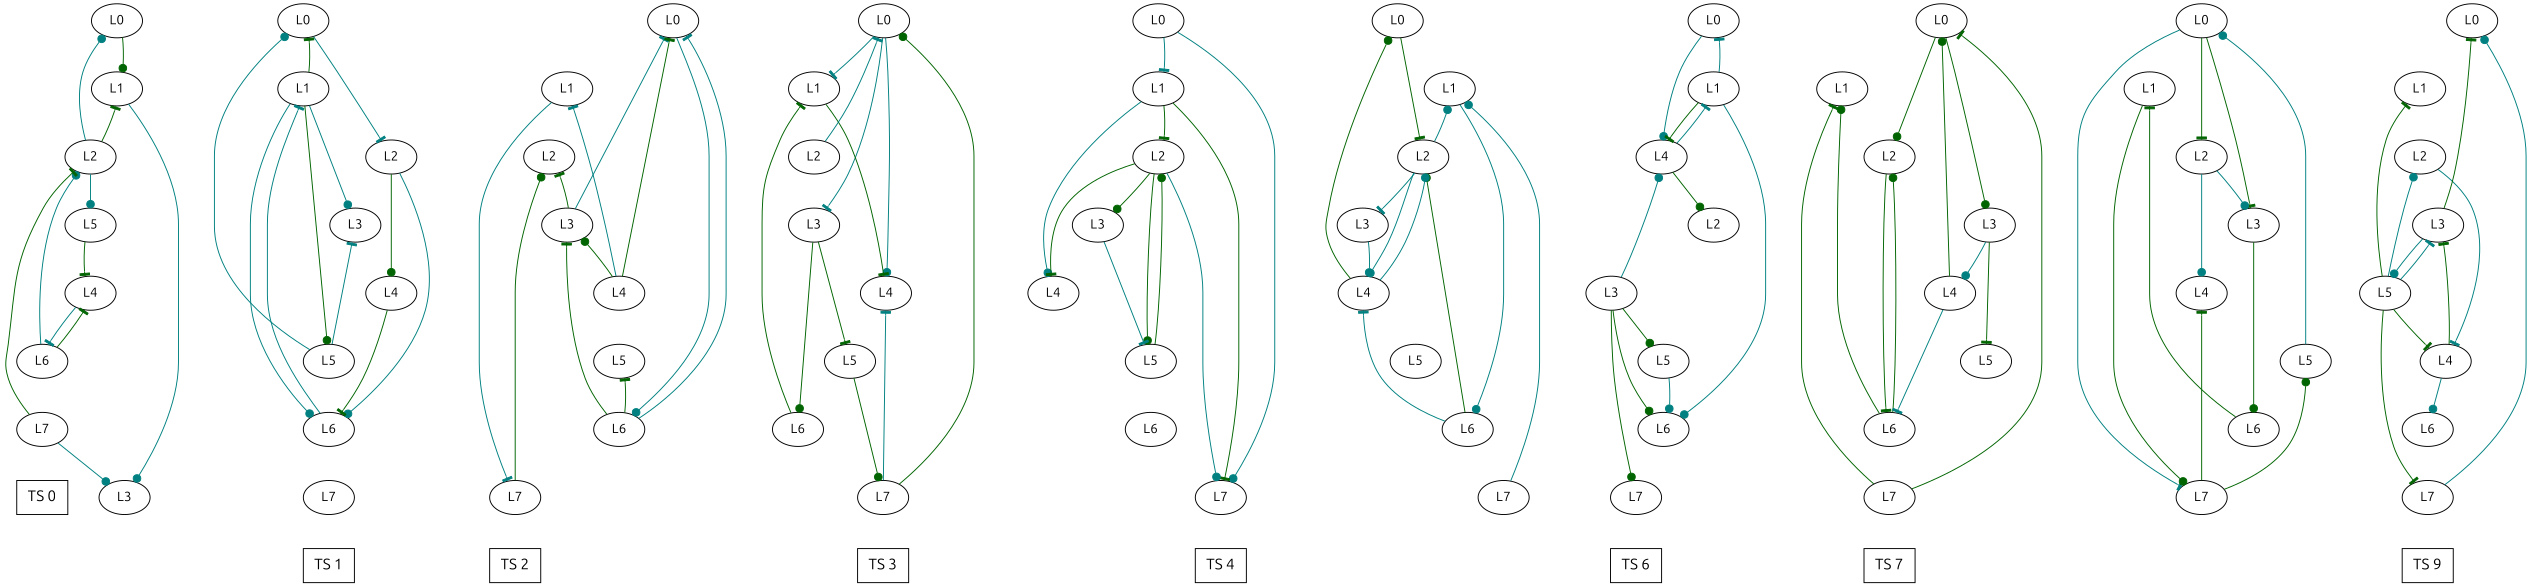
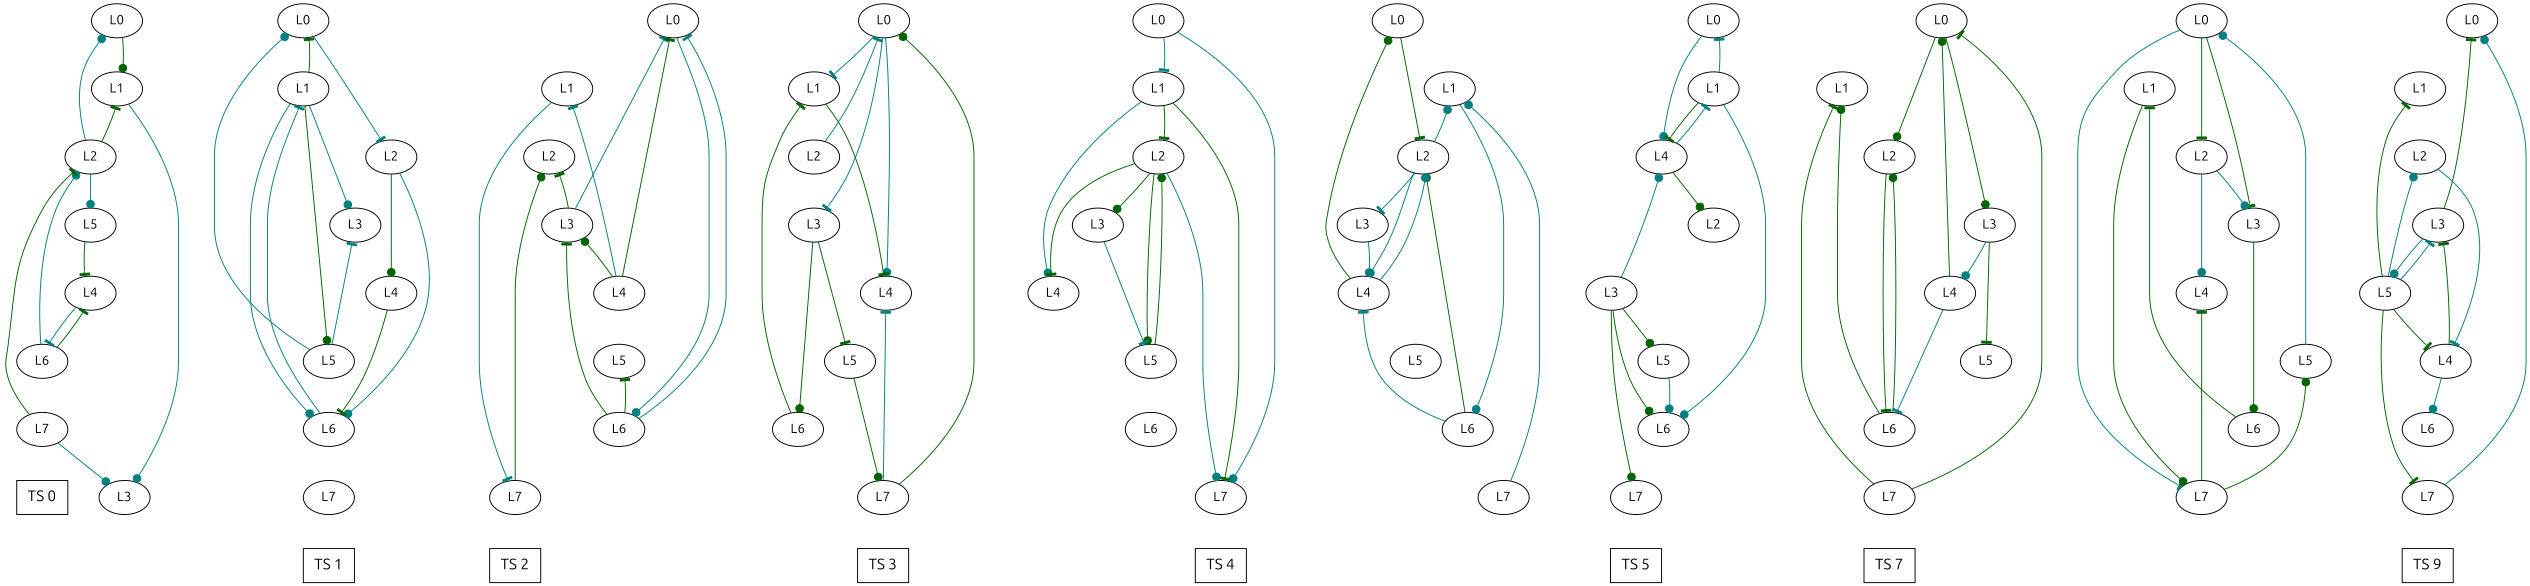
node "TS 6": label "TS 6" -> "TS 5"
